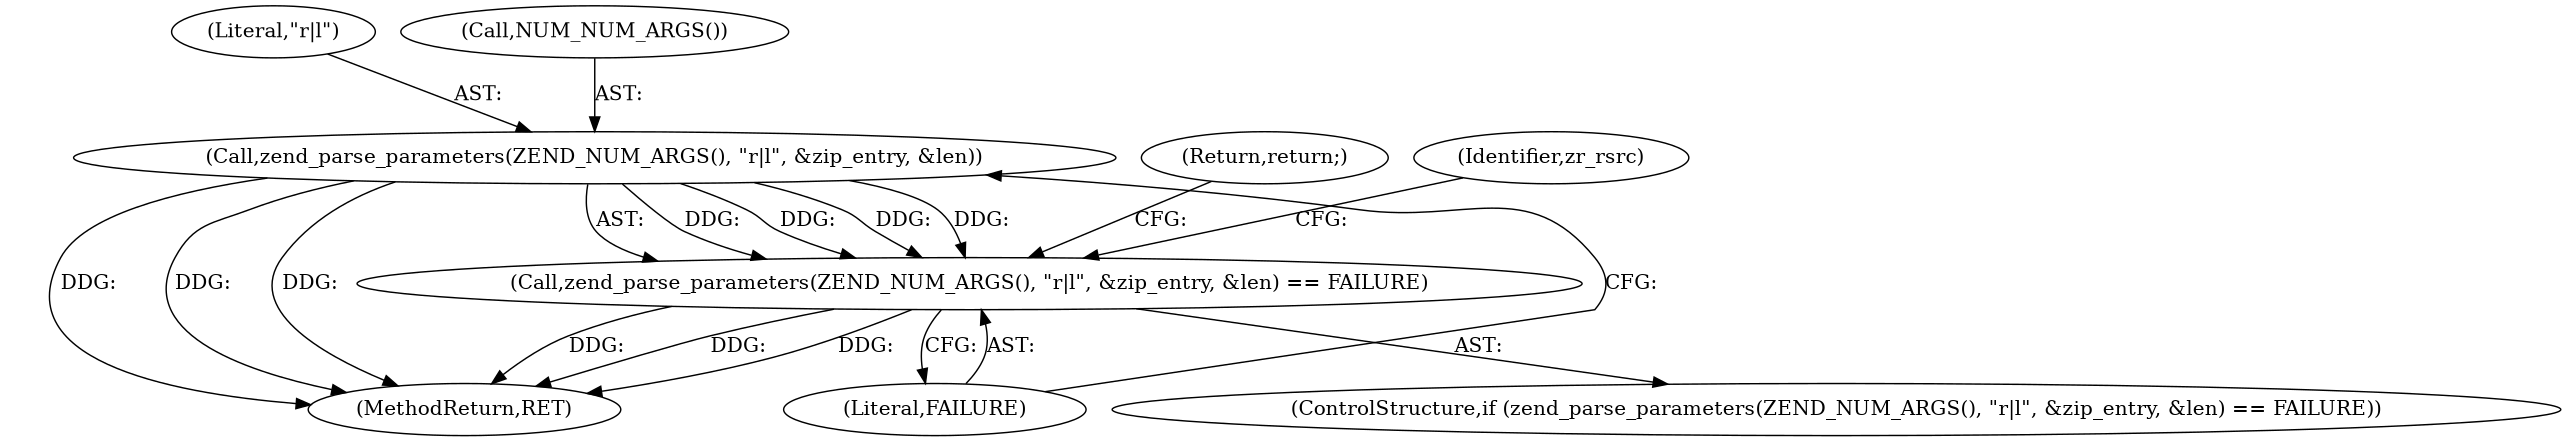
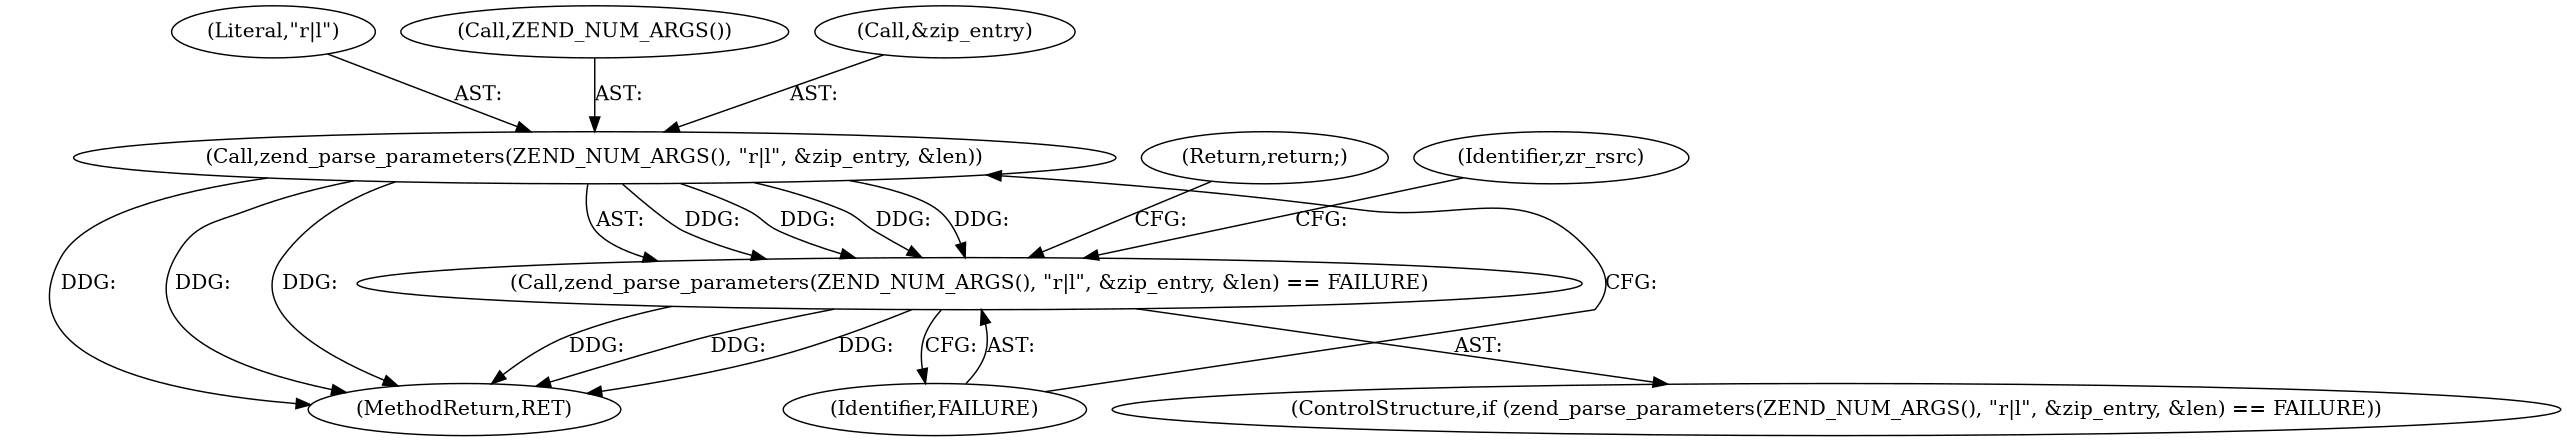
node "(Call,NUM_NUM_ARGS())": label "(Call,NUM_NUM_ARGS())" -> "(Call,ZEND_NUM_ARGS())"
node "(Call,&zip_entry)": added
node "(Literal,FAILURE)": label "(Literal,FAILURE)" -> "(Identifier,FAILURE)"
